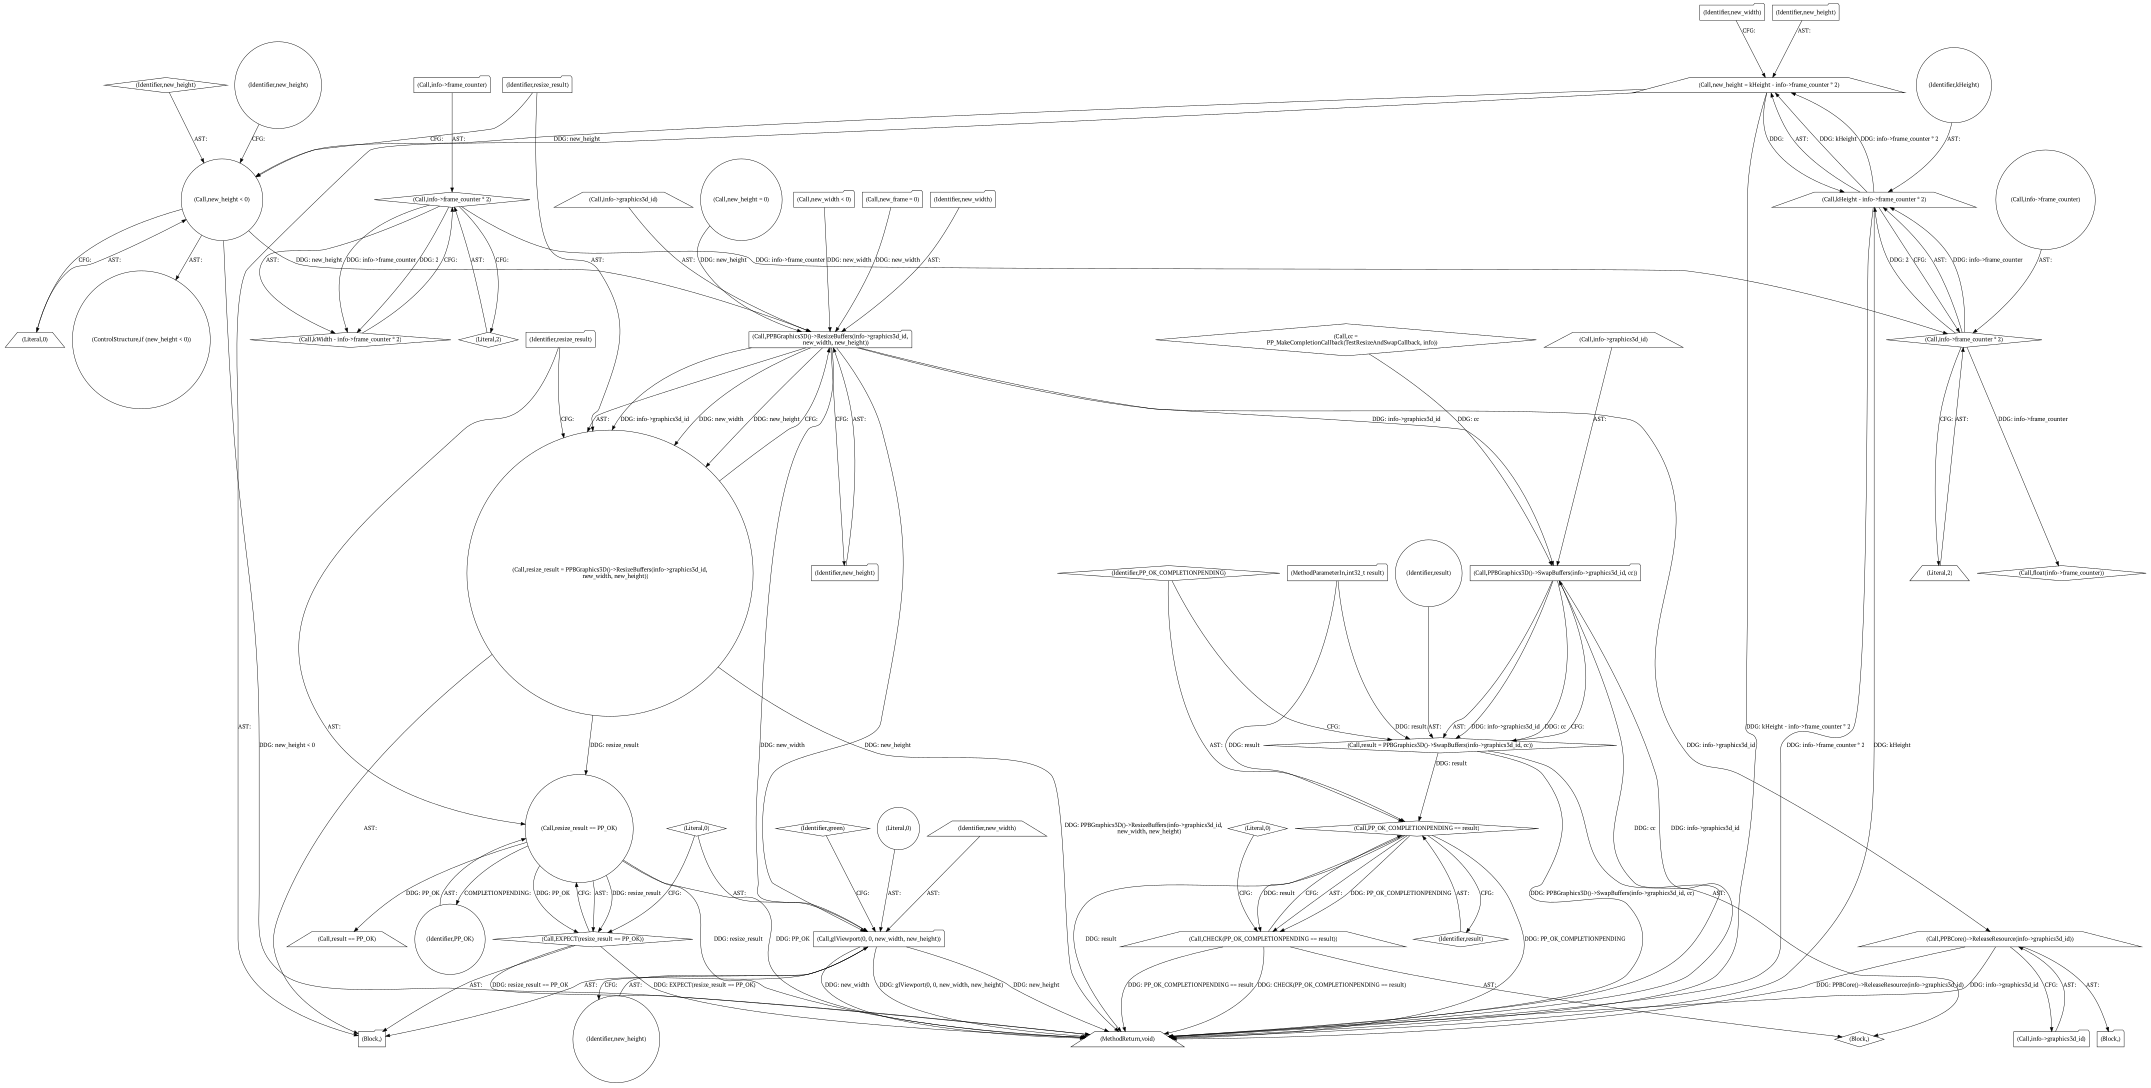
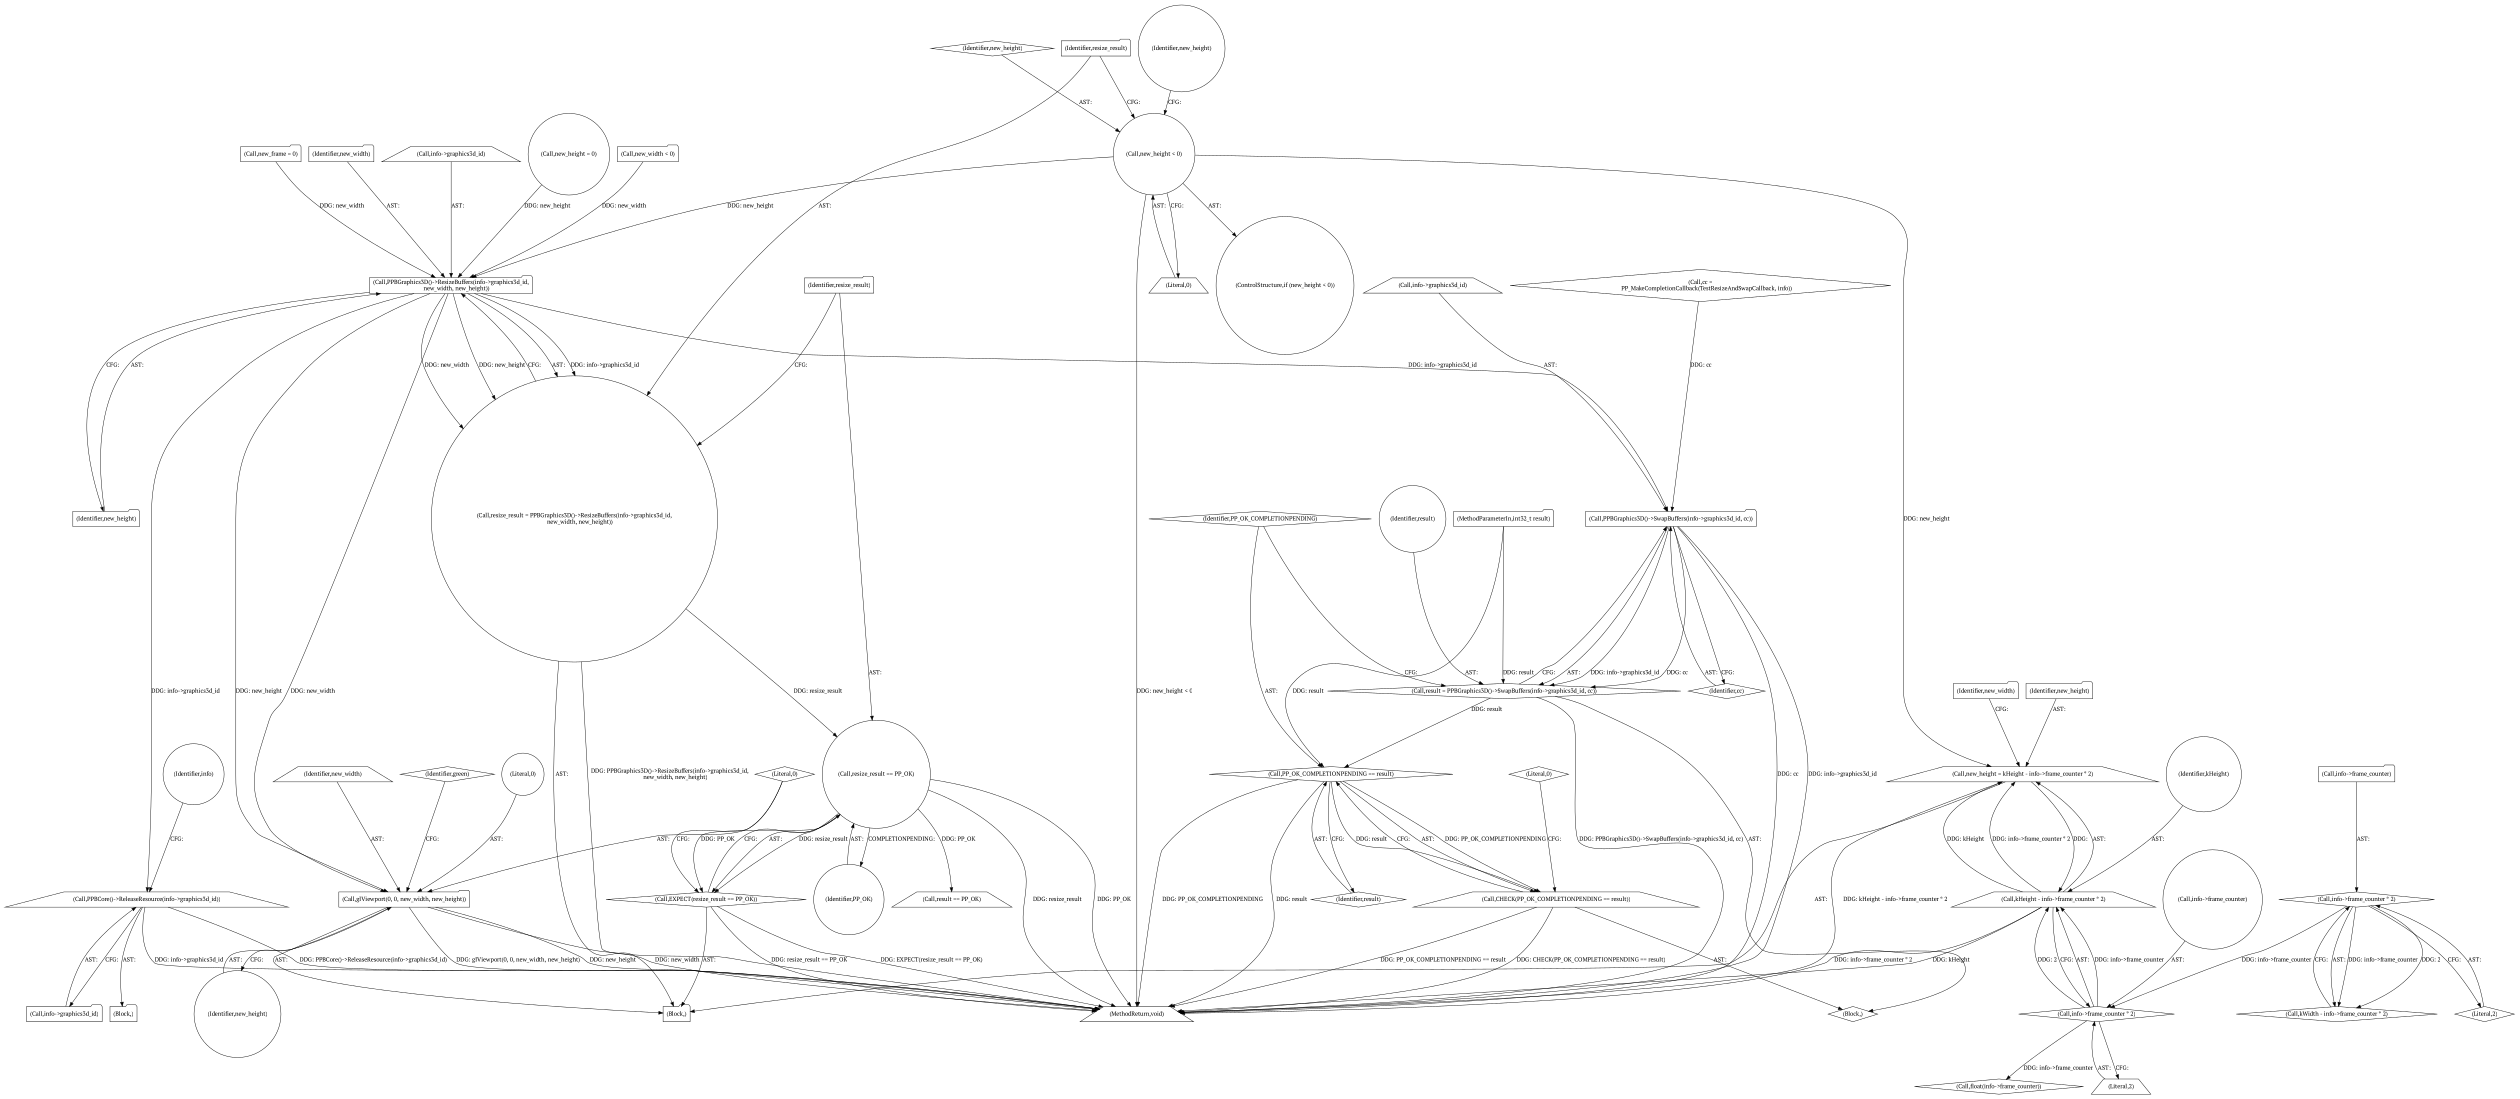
edge "(Call,new_height = kHeight - info->frame_counter * 2)" -> "(Call,new_height < 0)": reversed
node "(Identifier,cc)": added
node "(Identifier,info)": added
